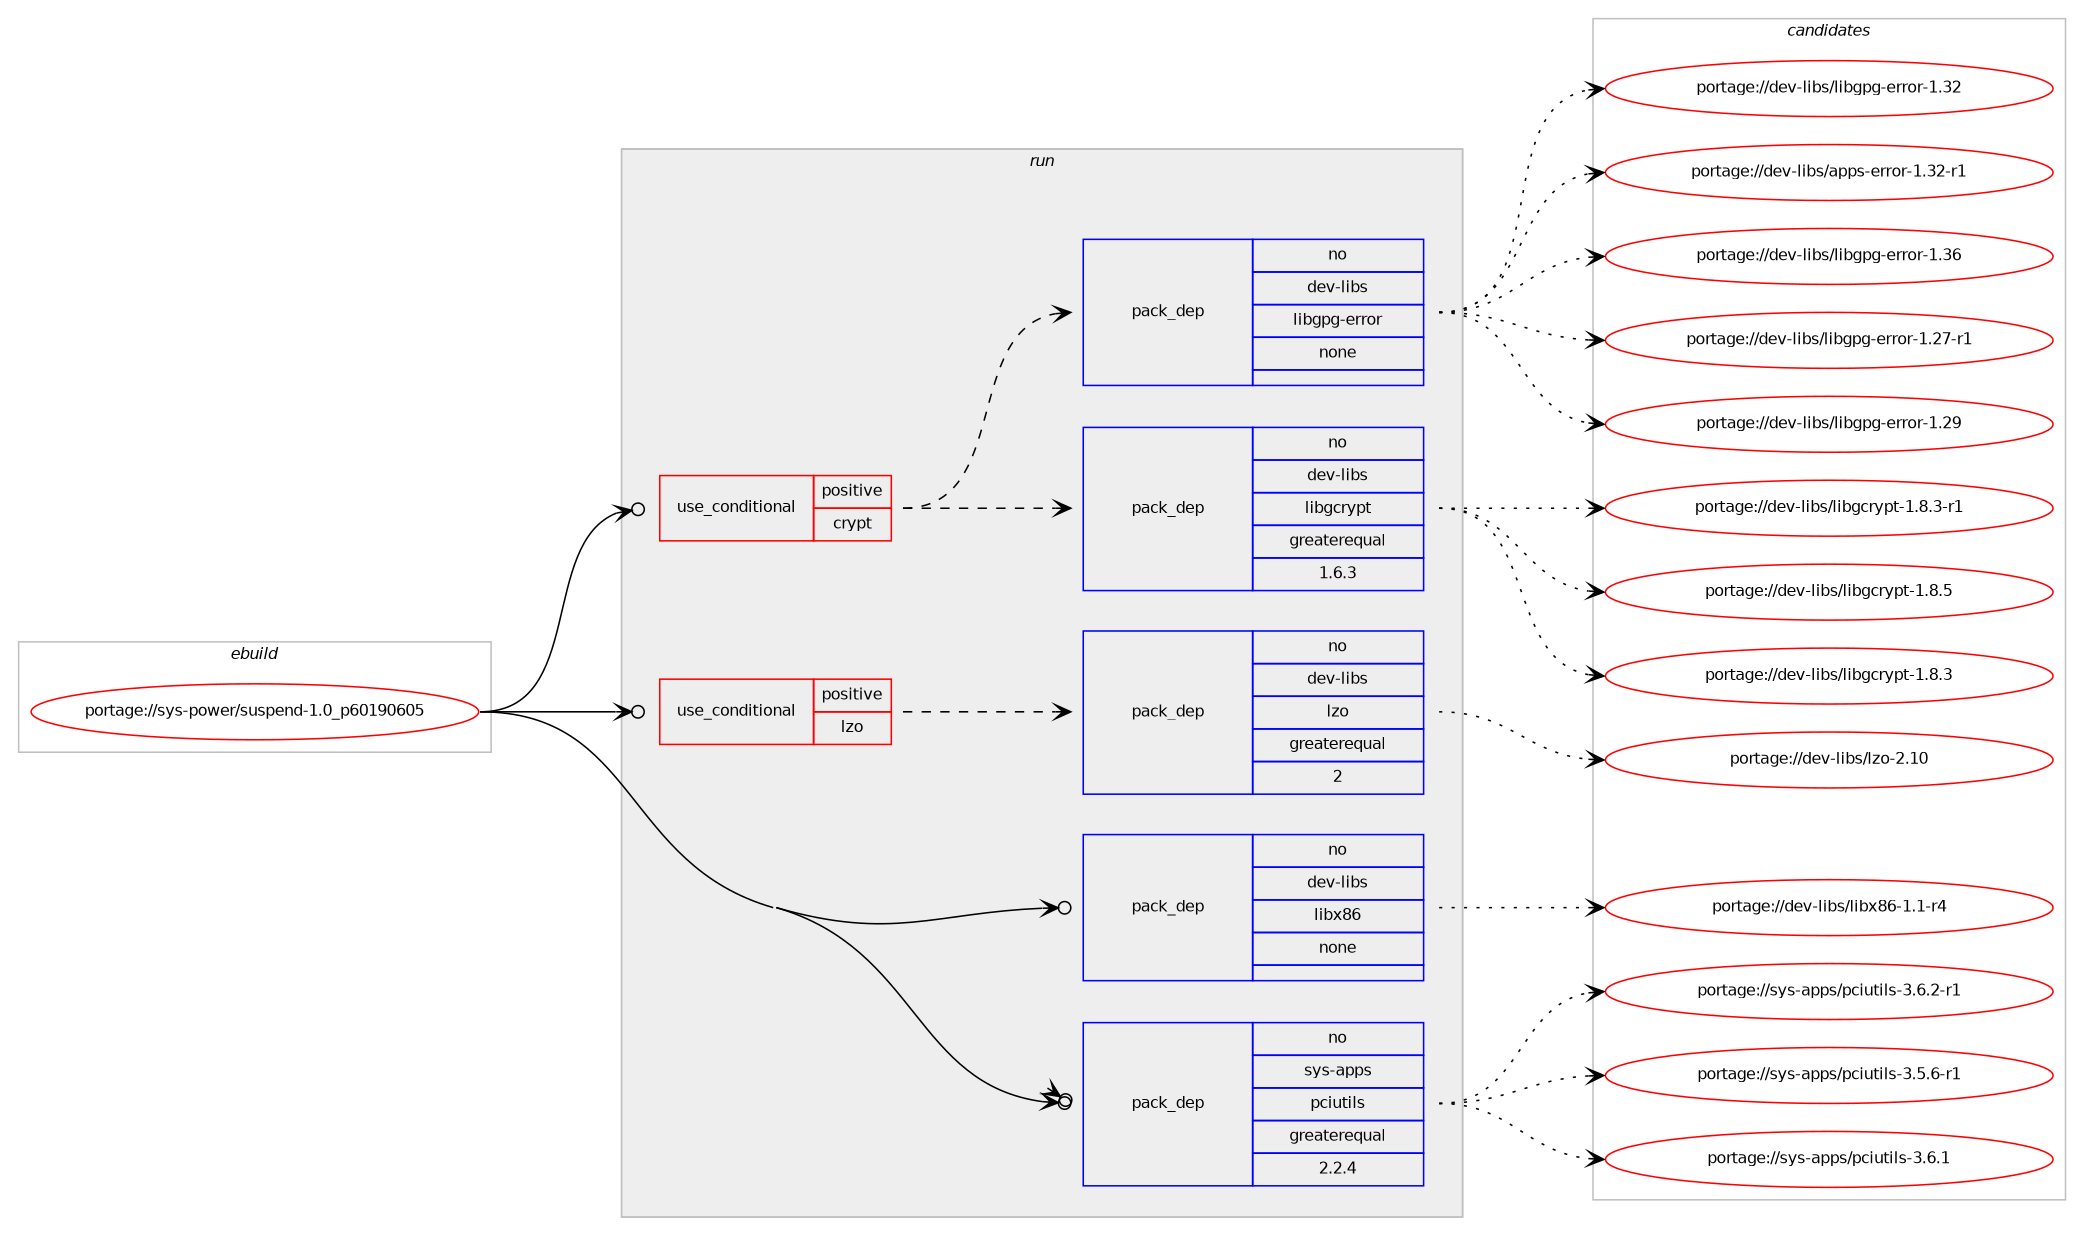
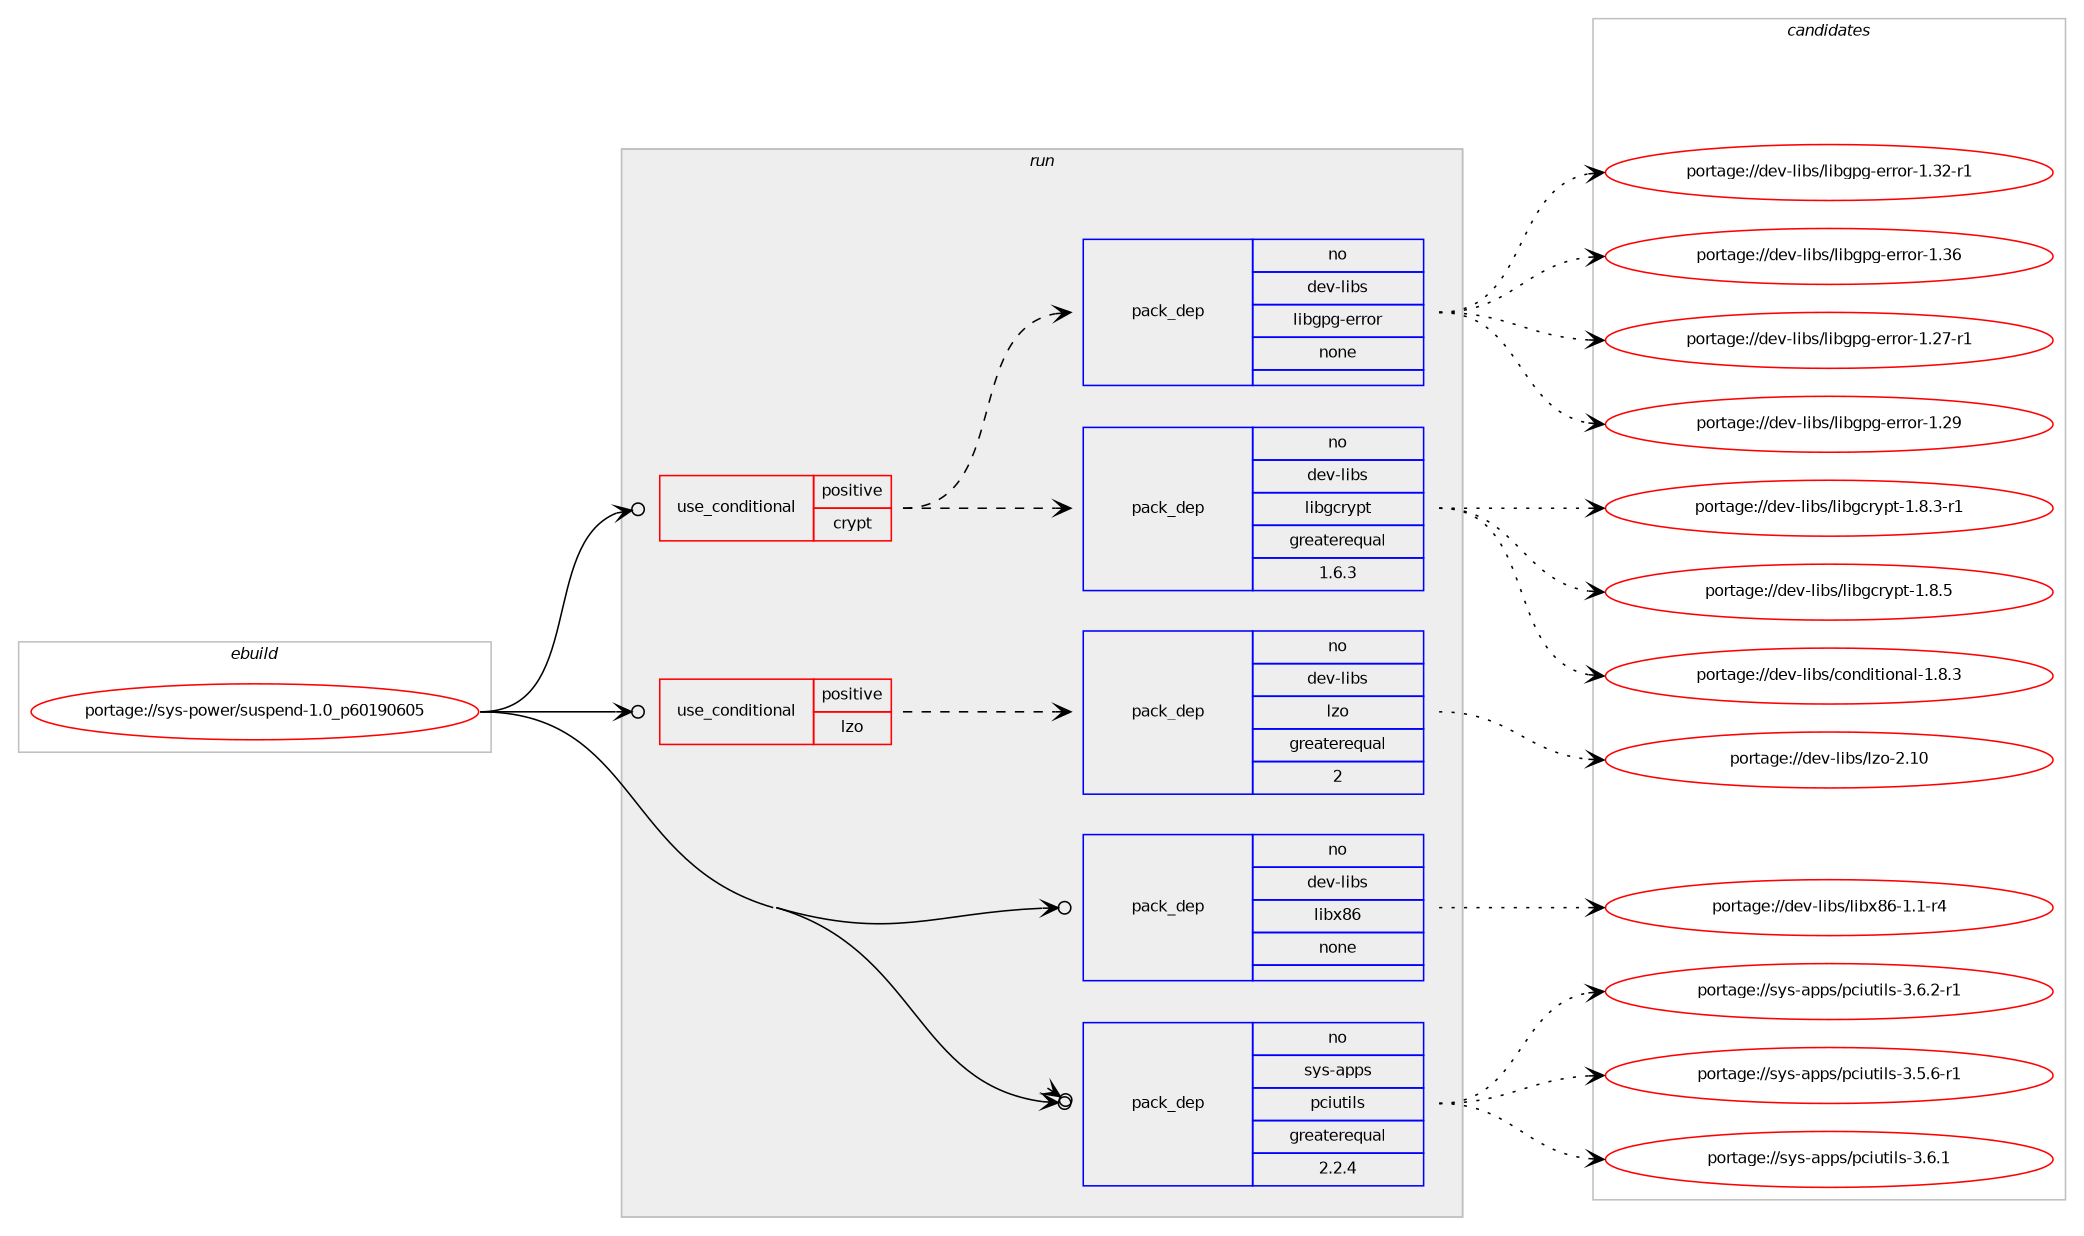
node "portage://dev-libs/libgpg-error-1.32": removed
node "portage://dev-libs/apps-error-1.32-r1": label "portage://dev-libs/apps-error-1.32-r1" -> "portage://dev-libs/libgpg-error-1.32-r1"
node "portage://dev-libs/libgcrypt-1.8.3": label "portage://dev-libs/libgcrypt-1.8.3" -> "portage://dev-libs/conditional-1.8.3"
